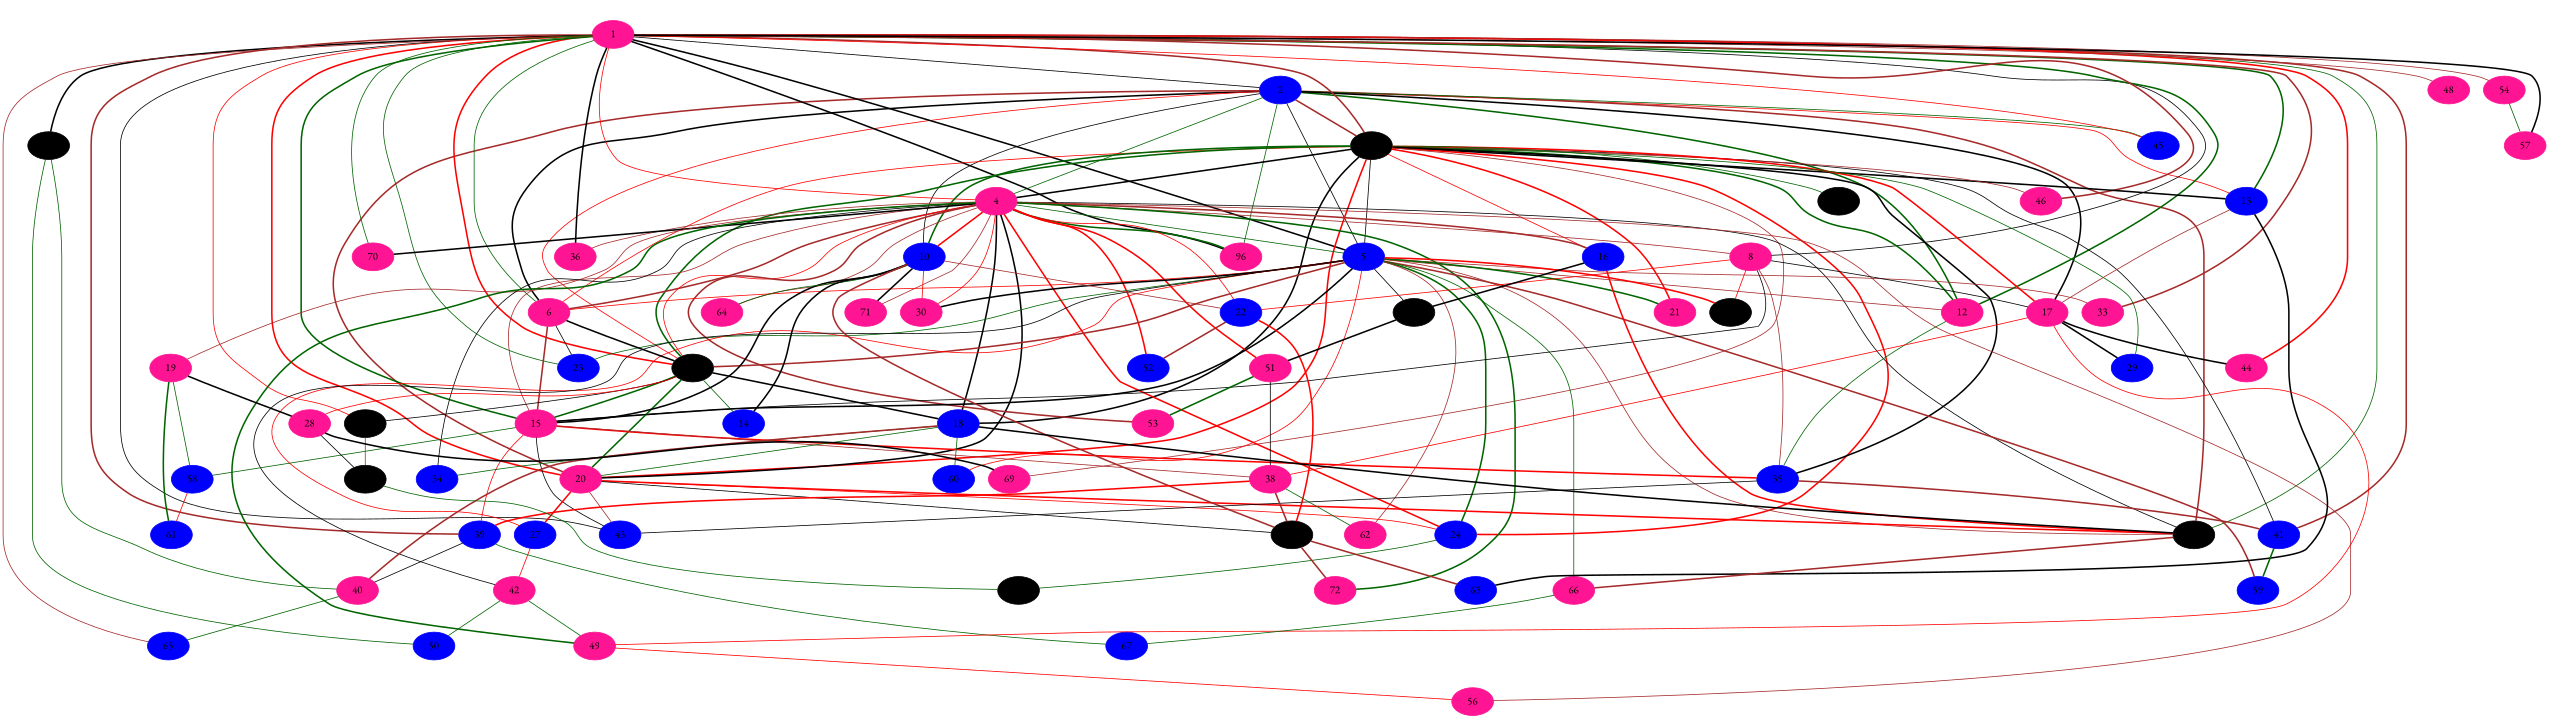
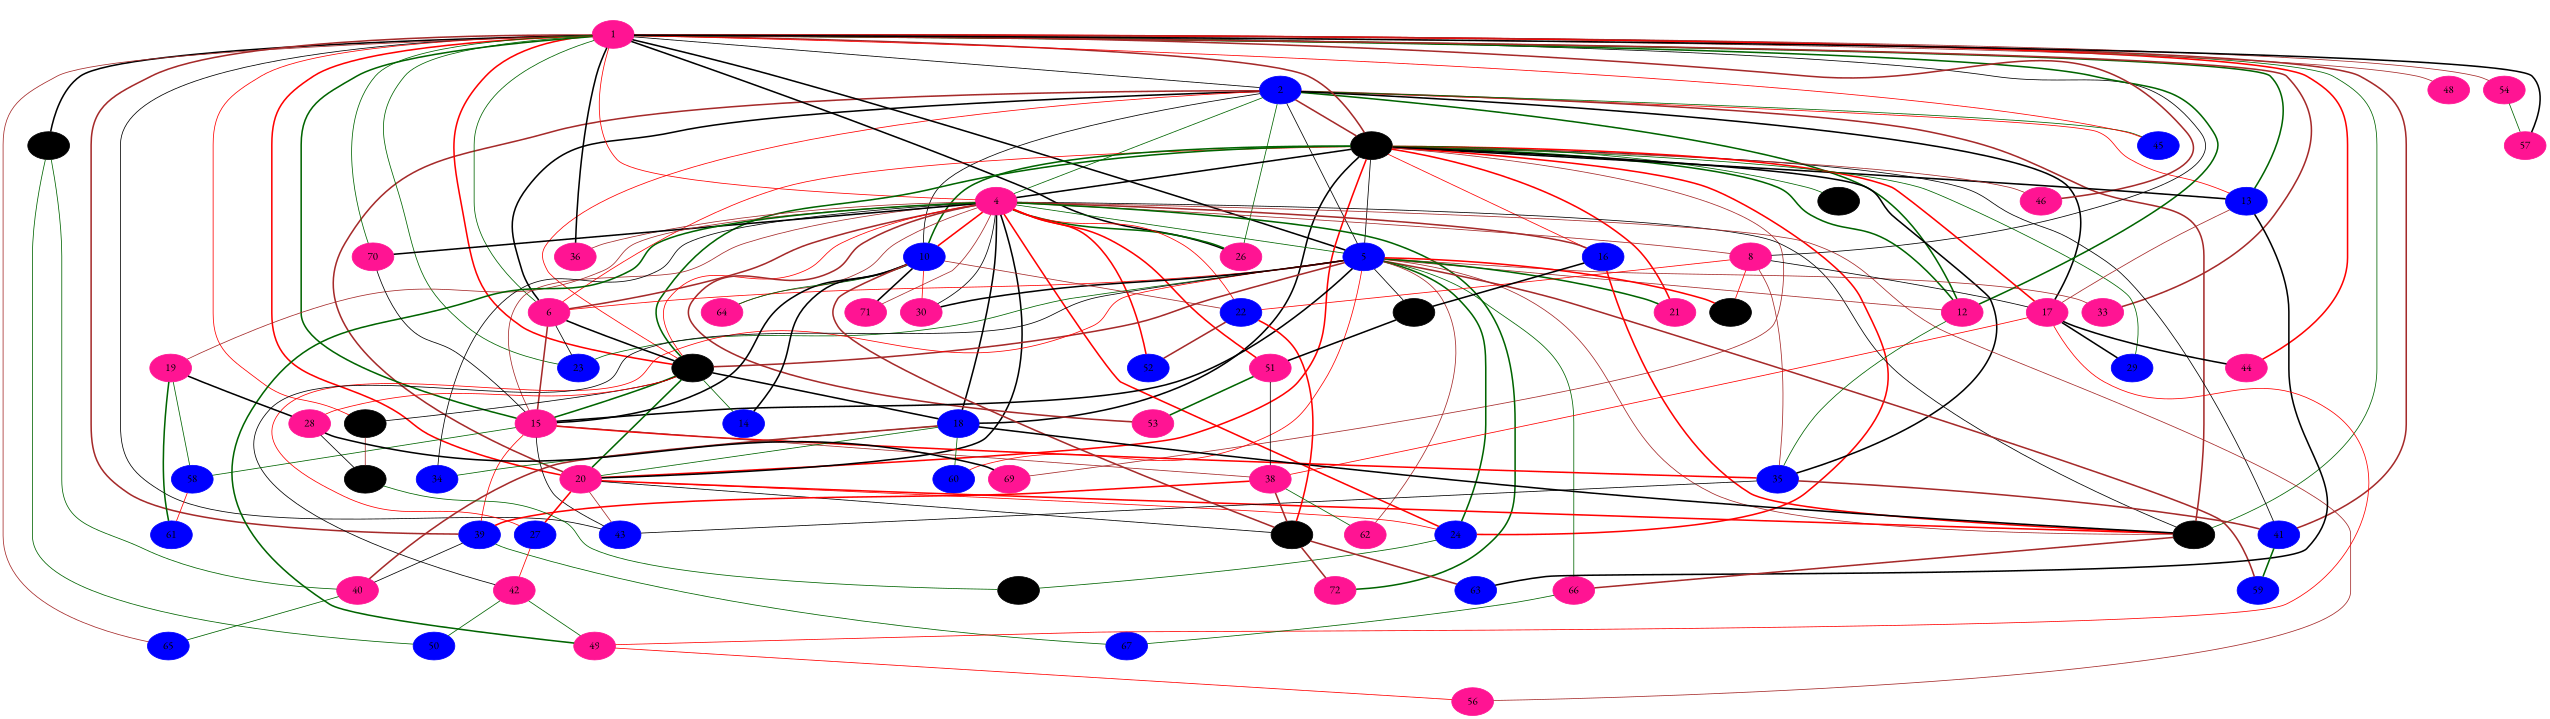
node "96": label "96" -> "26"
edge "4" -- "30": color red -> black
edge "8" -- "15": now "70" -- "15"
